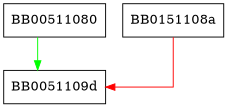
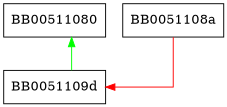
node "BB0151108a": label "BB0151108a" -> "BB0051108a"
edge "BB00511080" -> "BB0051109d": reversed
